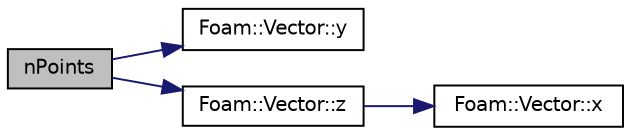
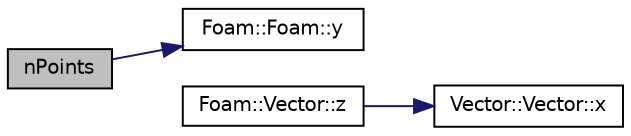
node "Foam::Vector::y": label "Foam::Vector::y" -> "Foam::Foam::y"
edge "nPoints" -> "Foam::Vector::z": removed
node "Foam::Vector::x": label "Foam::Vector::x" -> "Vector::Vector::x"
